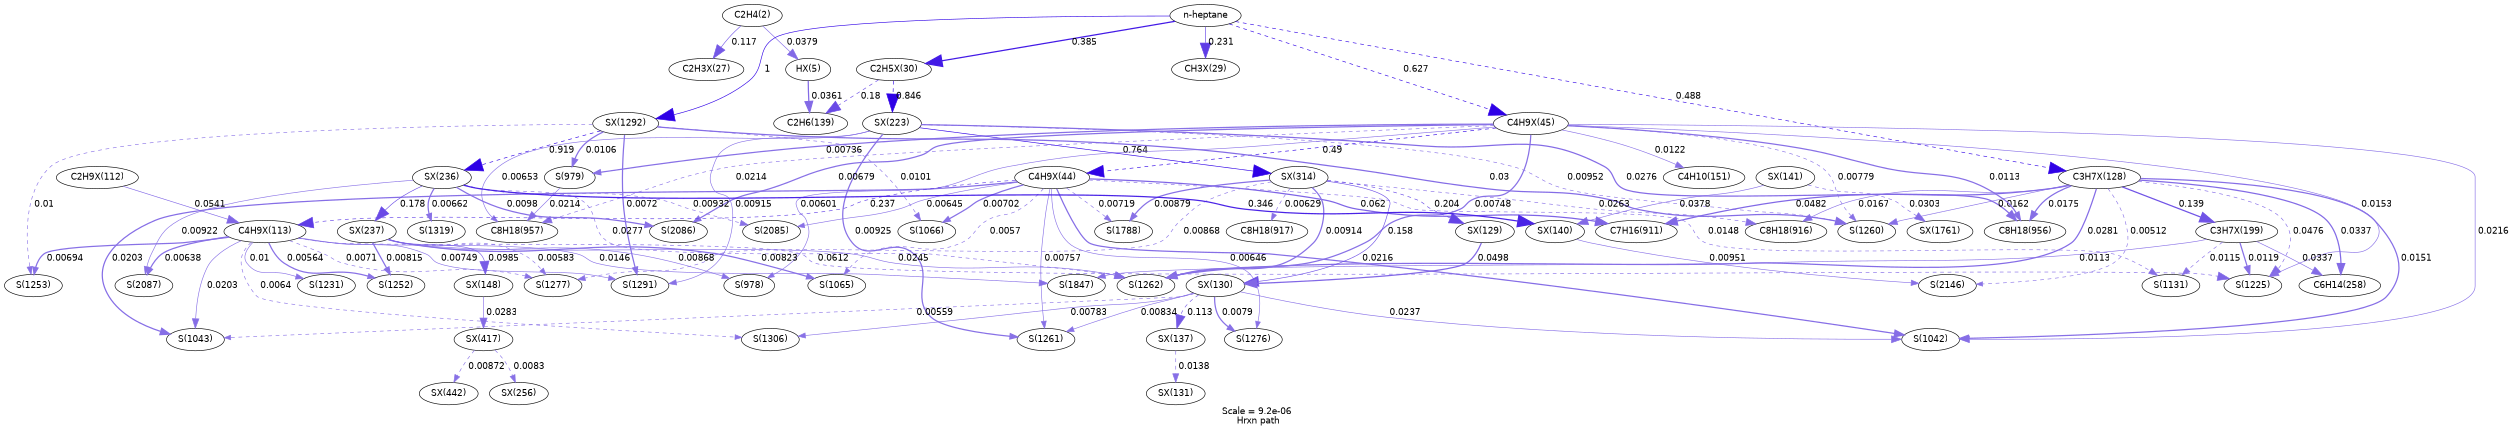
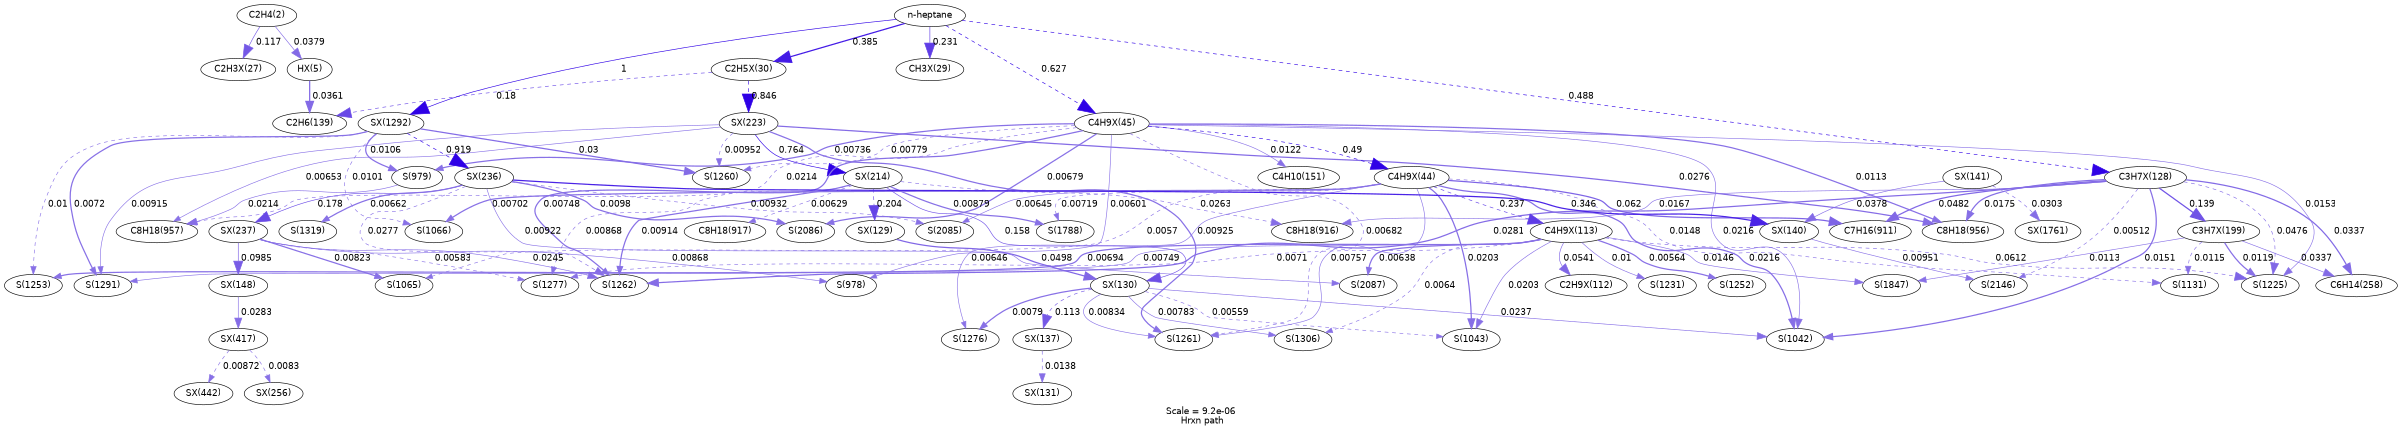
node "SX(314)": label "SX(314)" -> "SX(214)"
edge "C2H9X(112)" -> "C4H9X(113)": reversed
edge "C3H7X(128)" -> "S(1260)": removed, label "0.0162"
edge "C4H9X(45)" -> "S(1261)": added, label "0.00682"
edge "SX(237)" -> "S(1252)": removed, label "0.00815"
